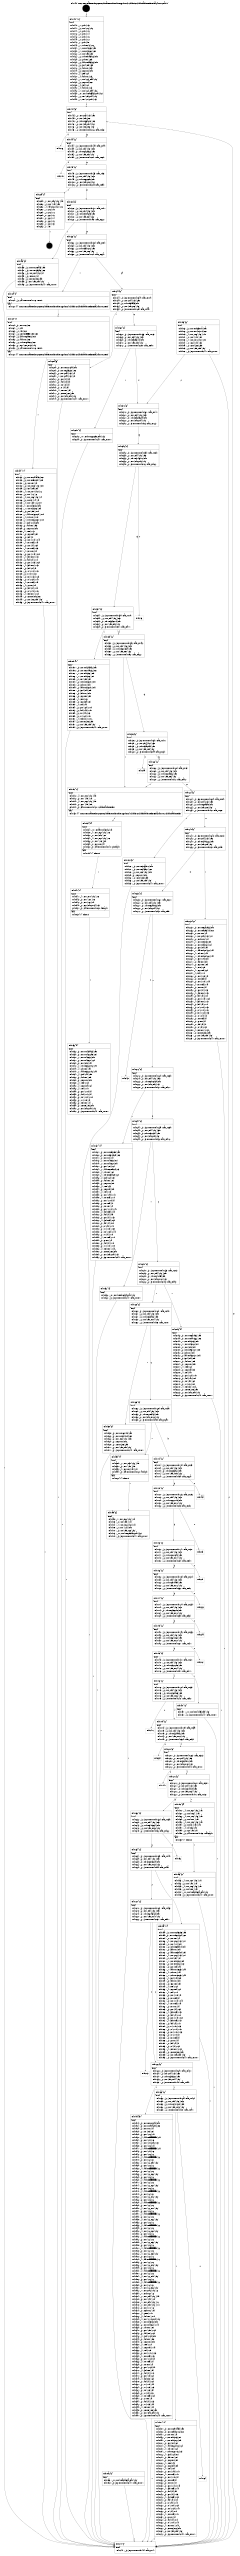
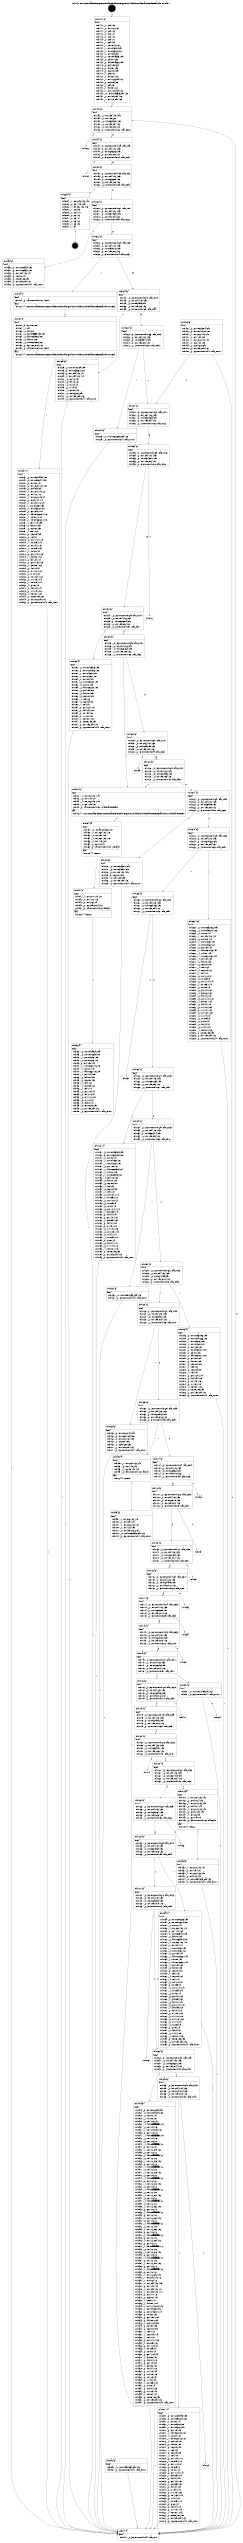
edge "0x4017e4 [28]" -> "0x4023c9": now "0x401fb7 [15]" -> "0x4023c9"
